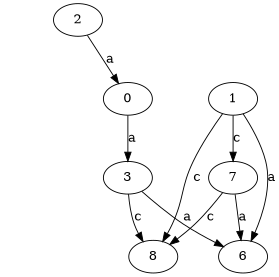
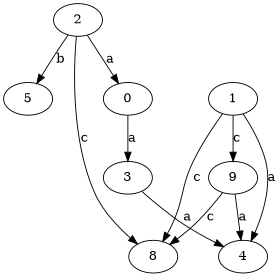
node "5": added
node "7": label "7" -> "9"
edge "3" -> "8": now "2" -> "8"
node "6": label "6" -> "4"
